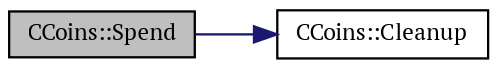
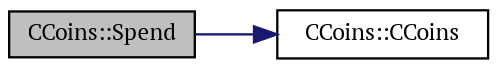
node "CCoins::Cleanup": label "CCoins::Cleanup" -> "CCoins::CCoins"
